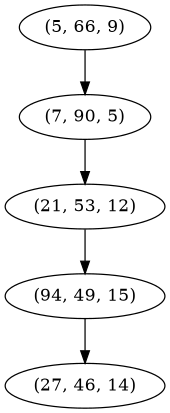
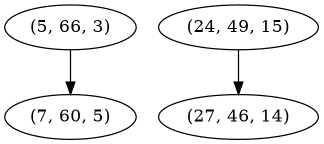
node "(5, 66, 9)": label "(5, 66, 9)" -> "(5, 66, 3)"
node "(7, 90, 5)": label "(7, 90, 5)" -> "(7, 60, 5)"
node "(21, 53, 12)": removed
node "(94, 49, 15)": label "(94, 49, 15)" -> "(24, 49, 15)"
